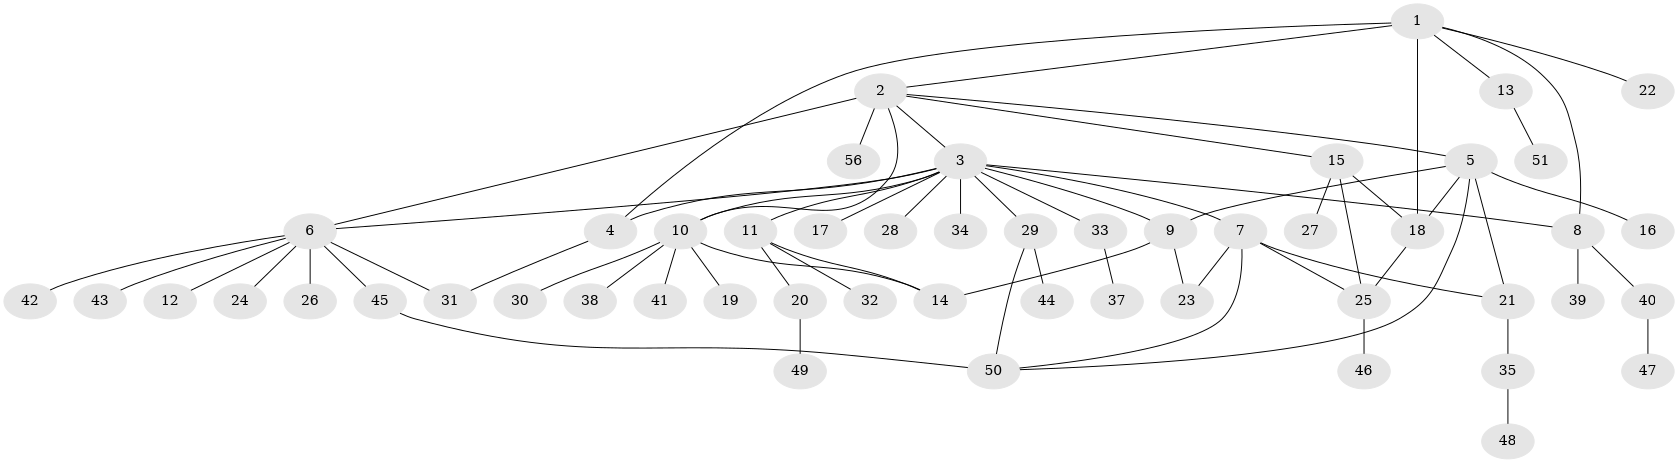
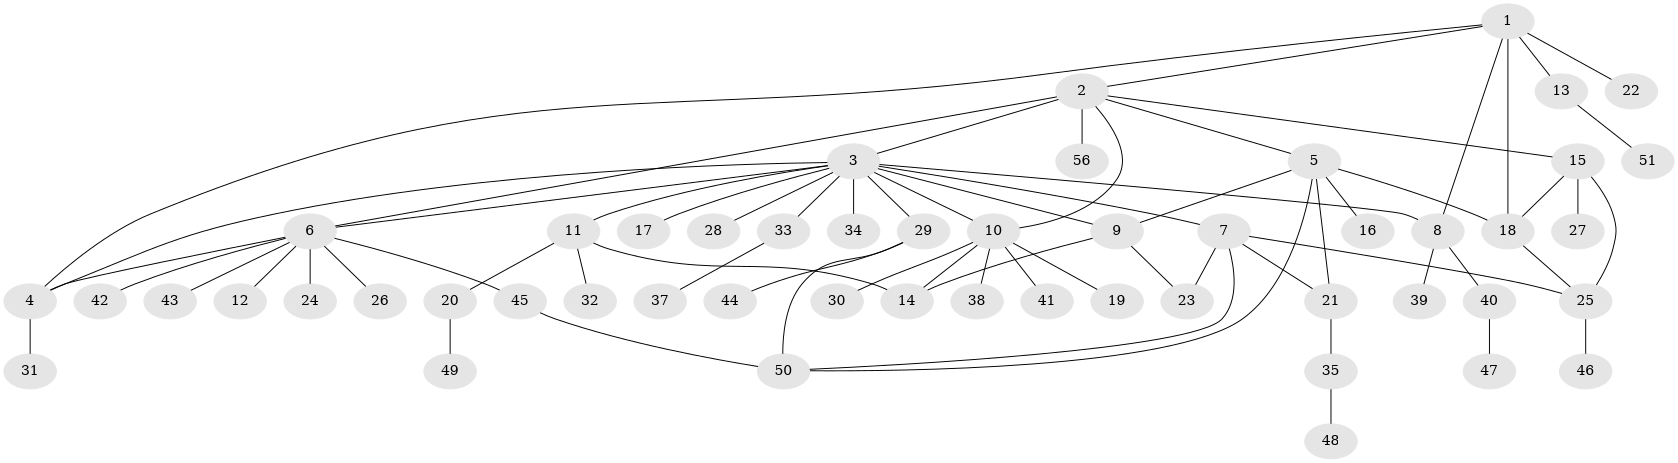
edge "6" -- "31": now "6" -- "4"
